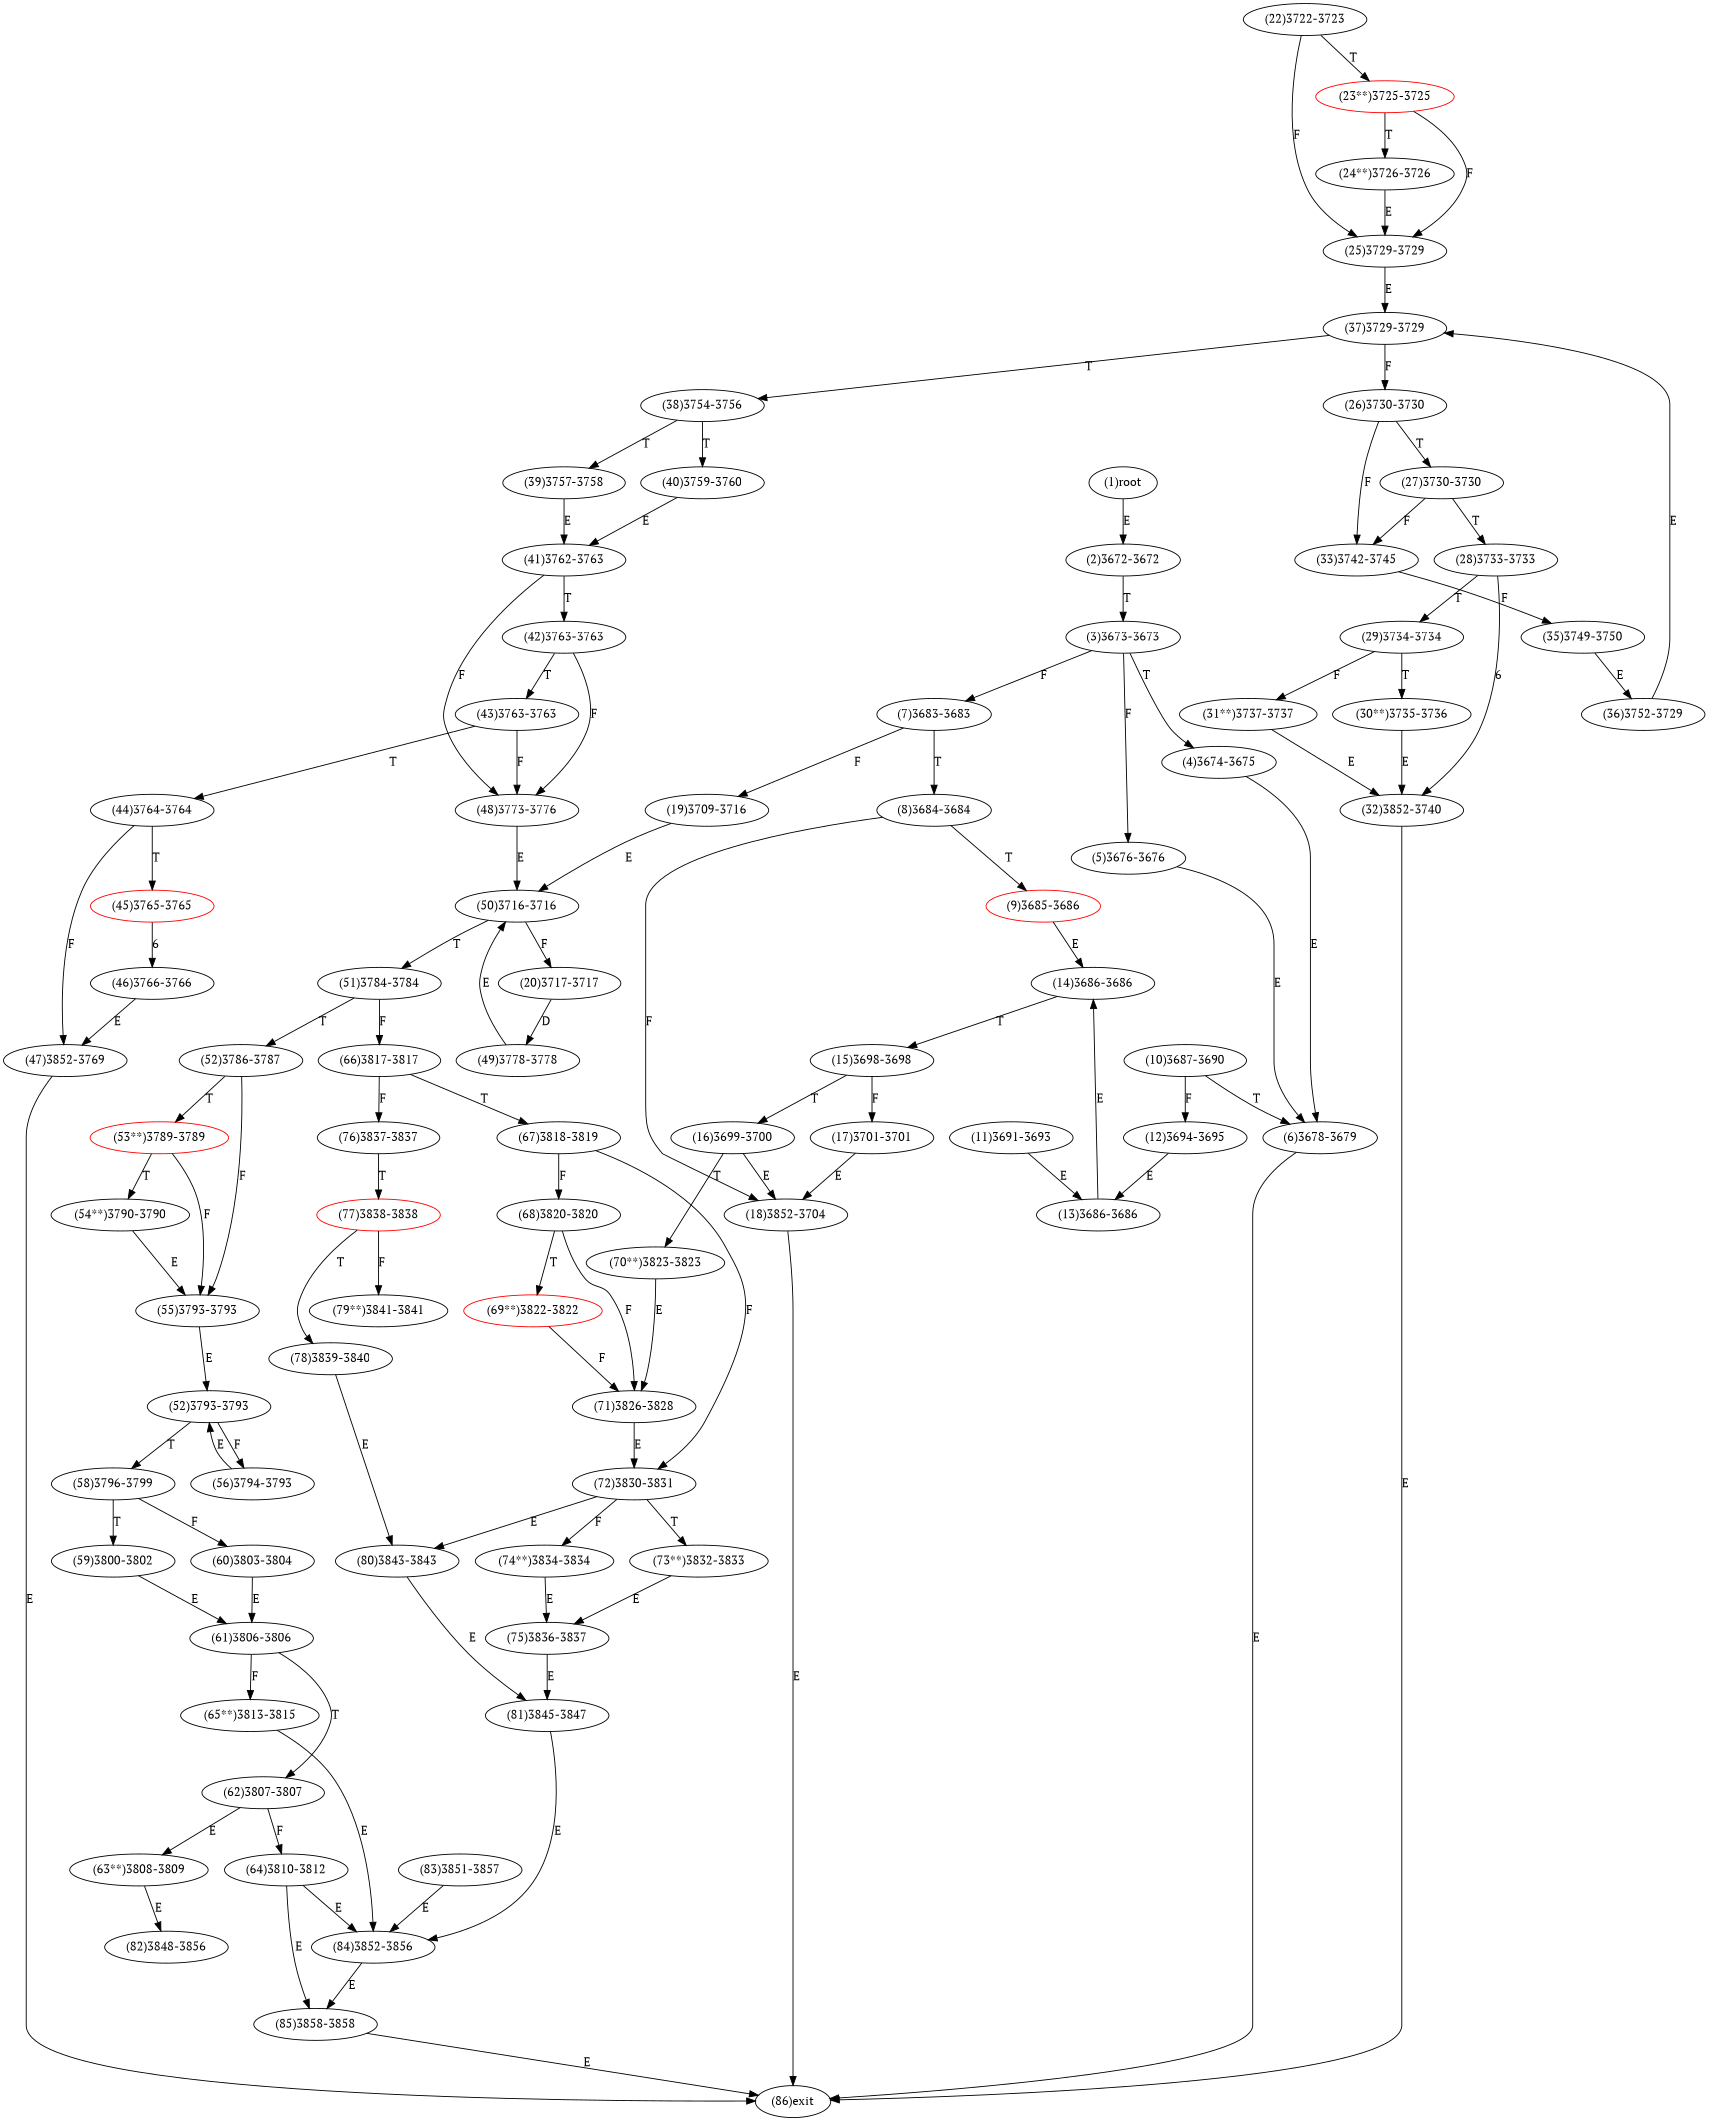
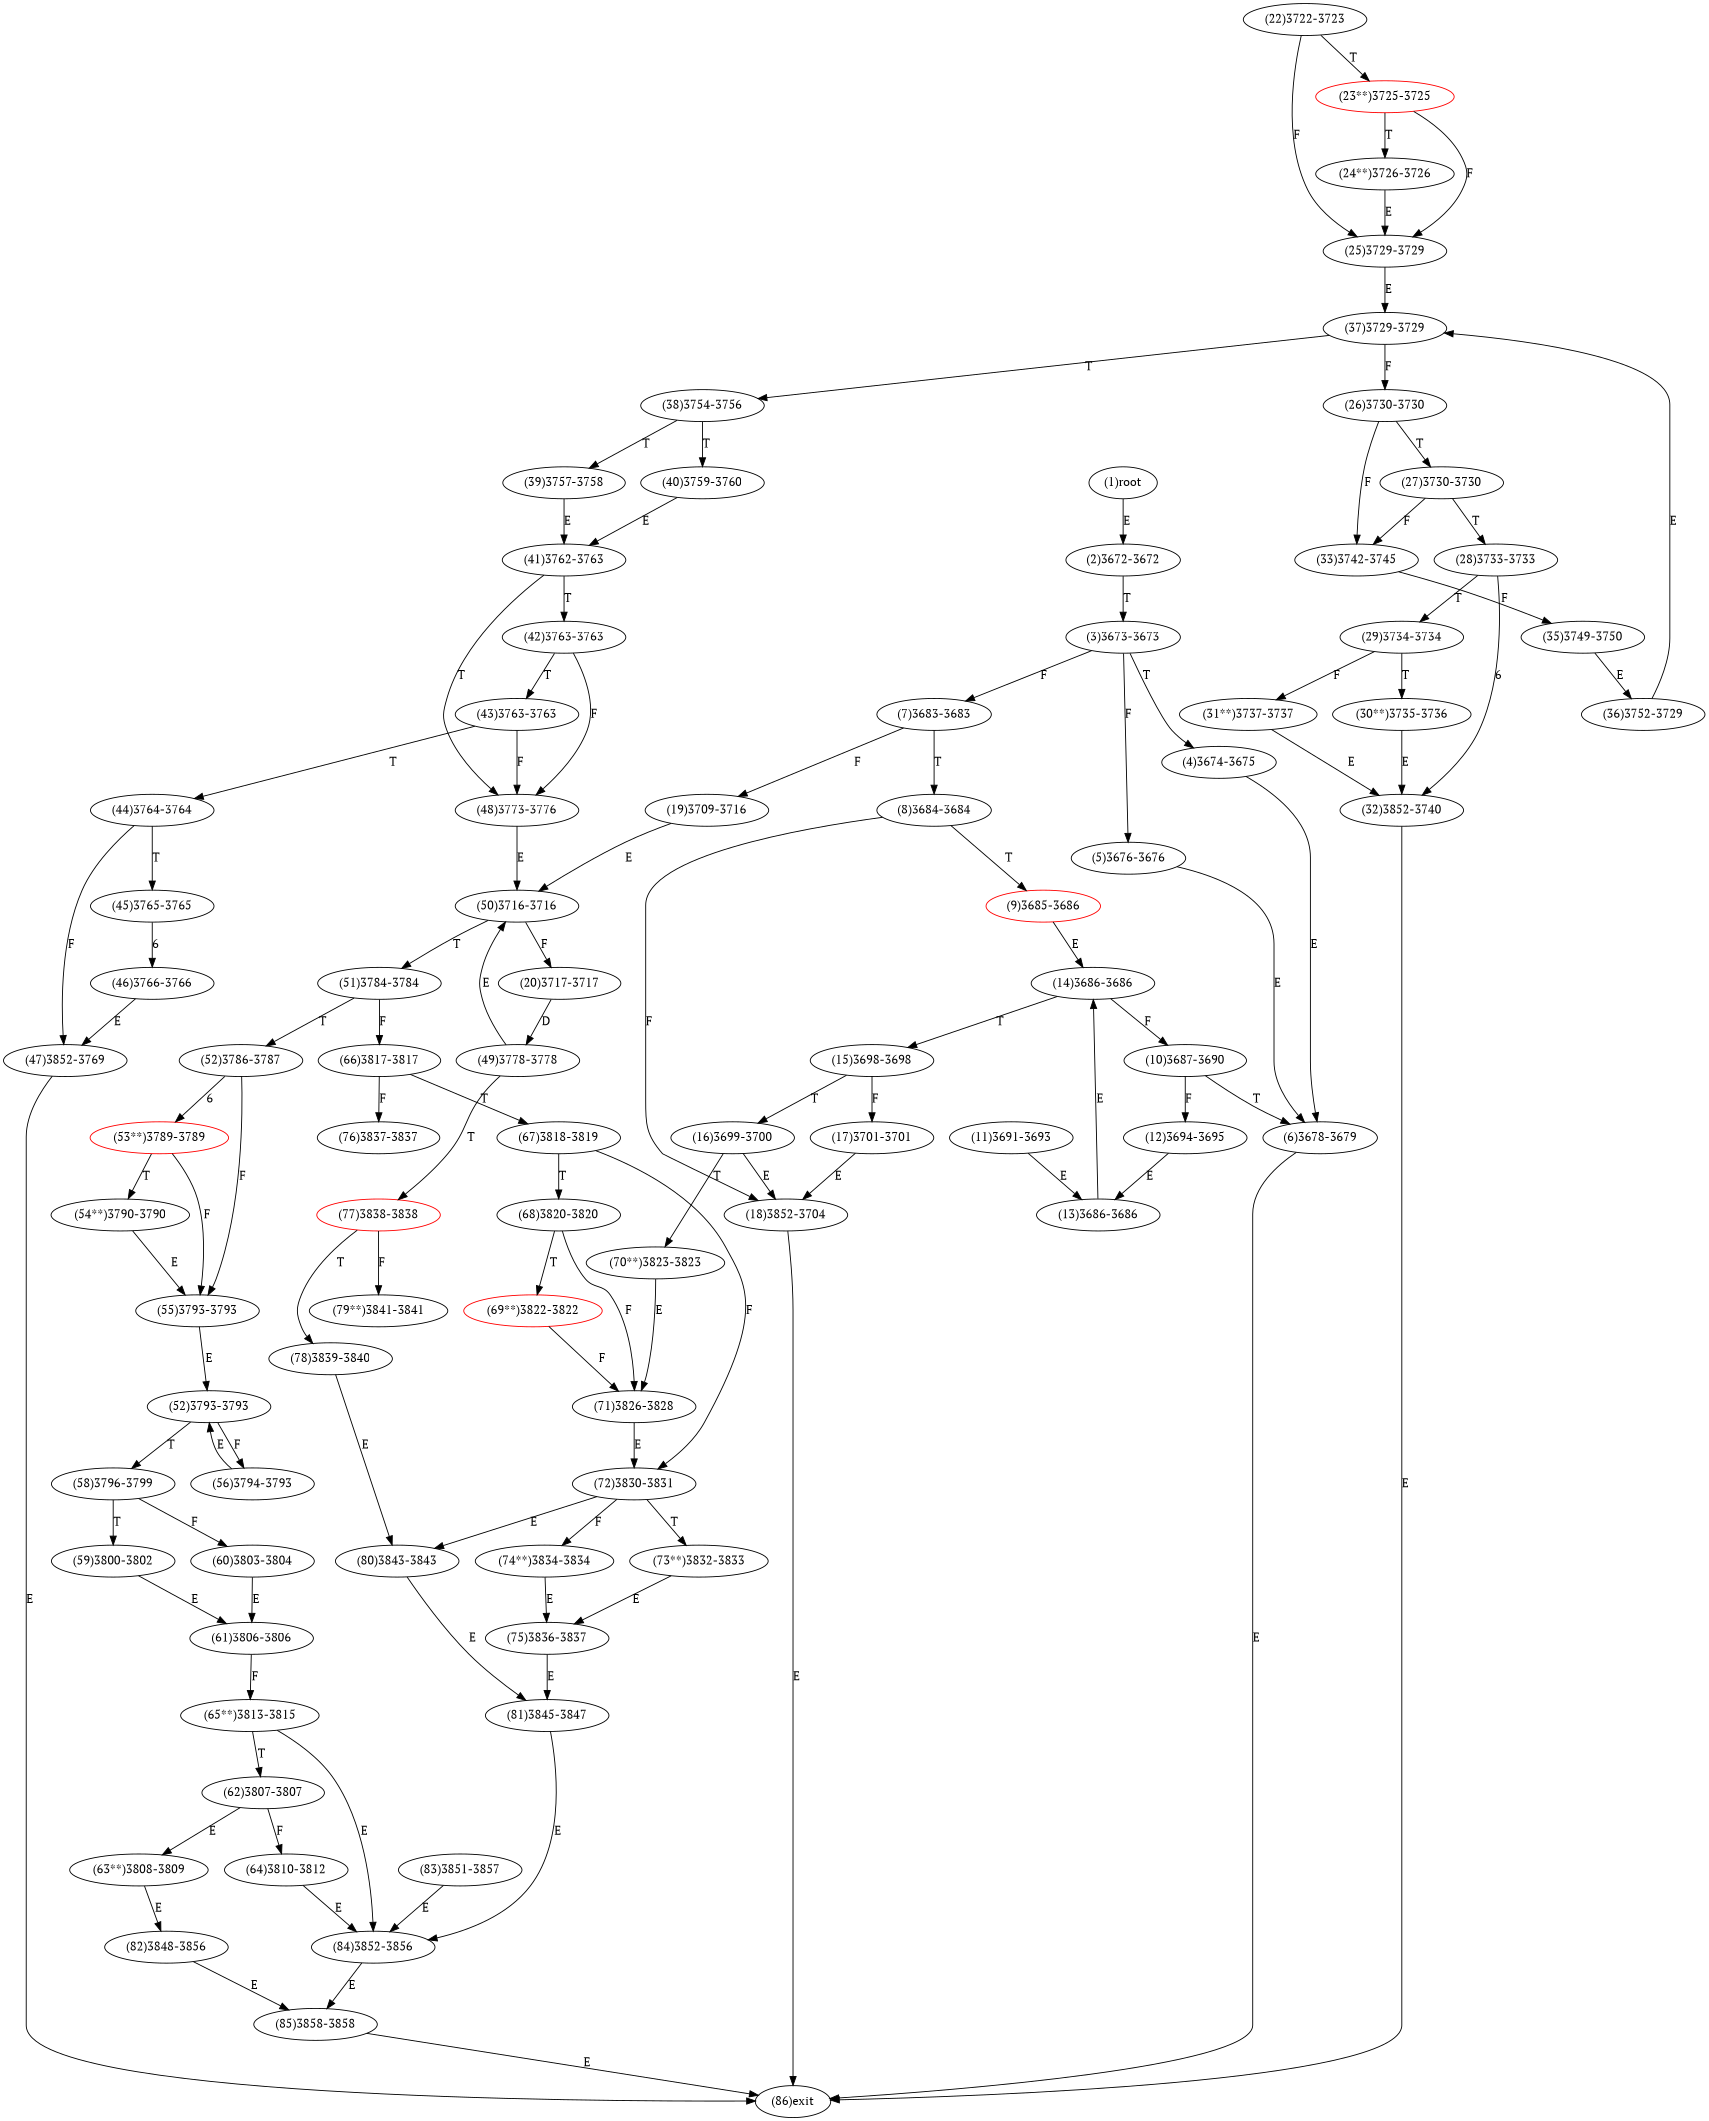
edge "(41)3762-3763" -> "(48)3773-3776": label "F" -> "T"
node "(45)3765-3765": color red -> black
edge "(14)3686-3686" -> "(10)3687-3690": added, label "F"
edge "(52)3786-3787" -> "(53**)3789-3789": label "T" -> "6"
edge "(76)3837-3837" -> "(77)3838-3838": now "(49)3778-3778" -> "(77)3838-3838"
edge "(67)3818-3819" -> "(68)3820-3820": label "F" -> "T"
edge "(61)3806-3806" -> "(62)3807-3807": now "(65**)3813-3815" -> "(62)3807-3807"
edge "(64)3810-3812" -> "(85)3858-3858": now "(82)3848-3856" -> "(85)3858-3858"
